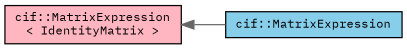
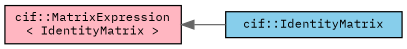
node "cif::MatrixExpression": label "cif::MatrixExpression" -> "cif::IdentityMatrix"
